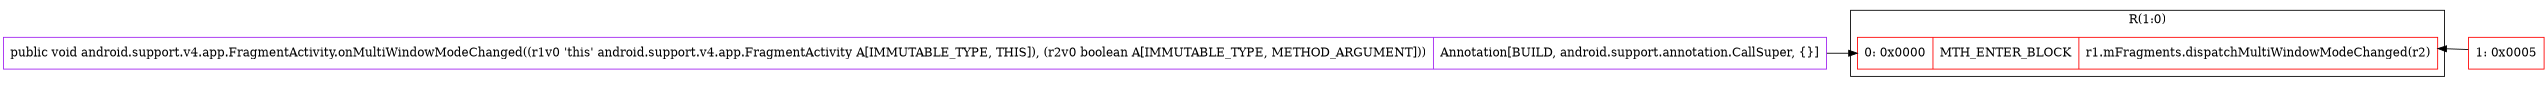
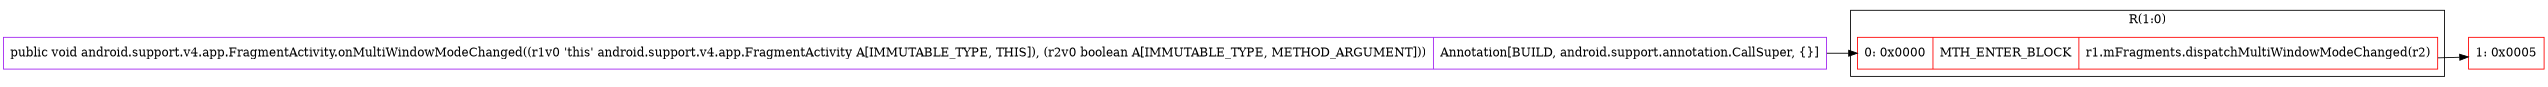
edge "1: 0x0005" -> "0: 0x0000": reversed
